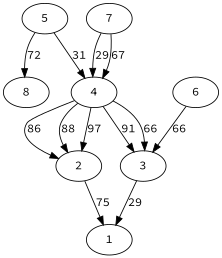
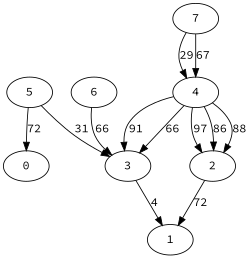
edge "5" -> "4": now "5" -> "3"
node "8": label "8" -> "0"
edge "2" -> "1": label "75" -> "72"
edge "3" -> "1": label "29" -> "4"
